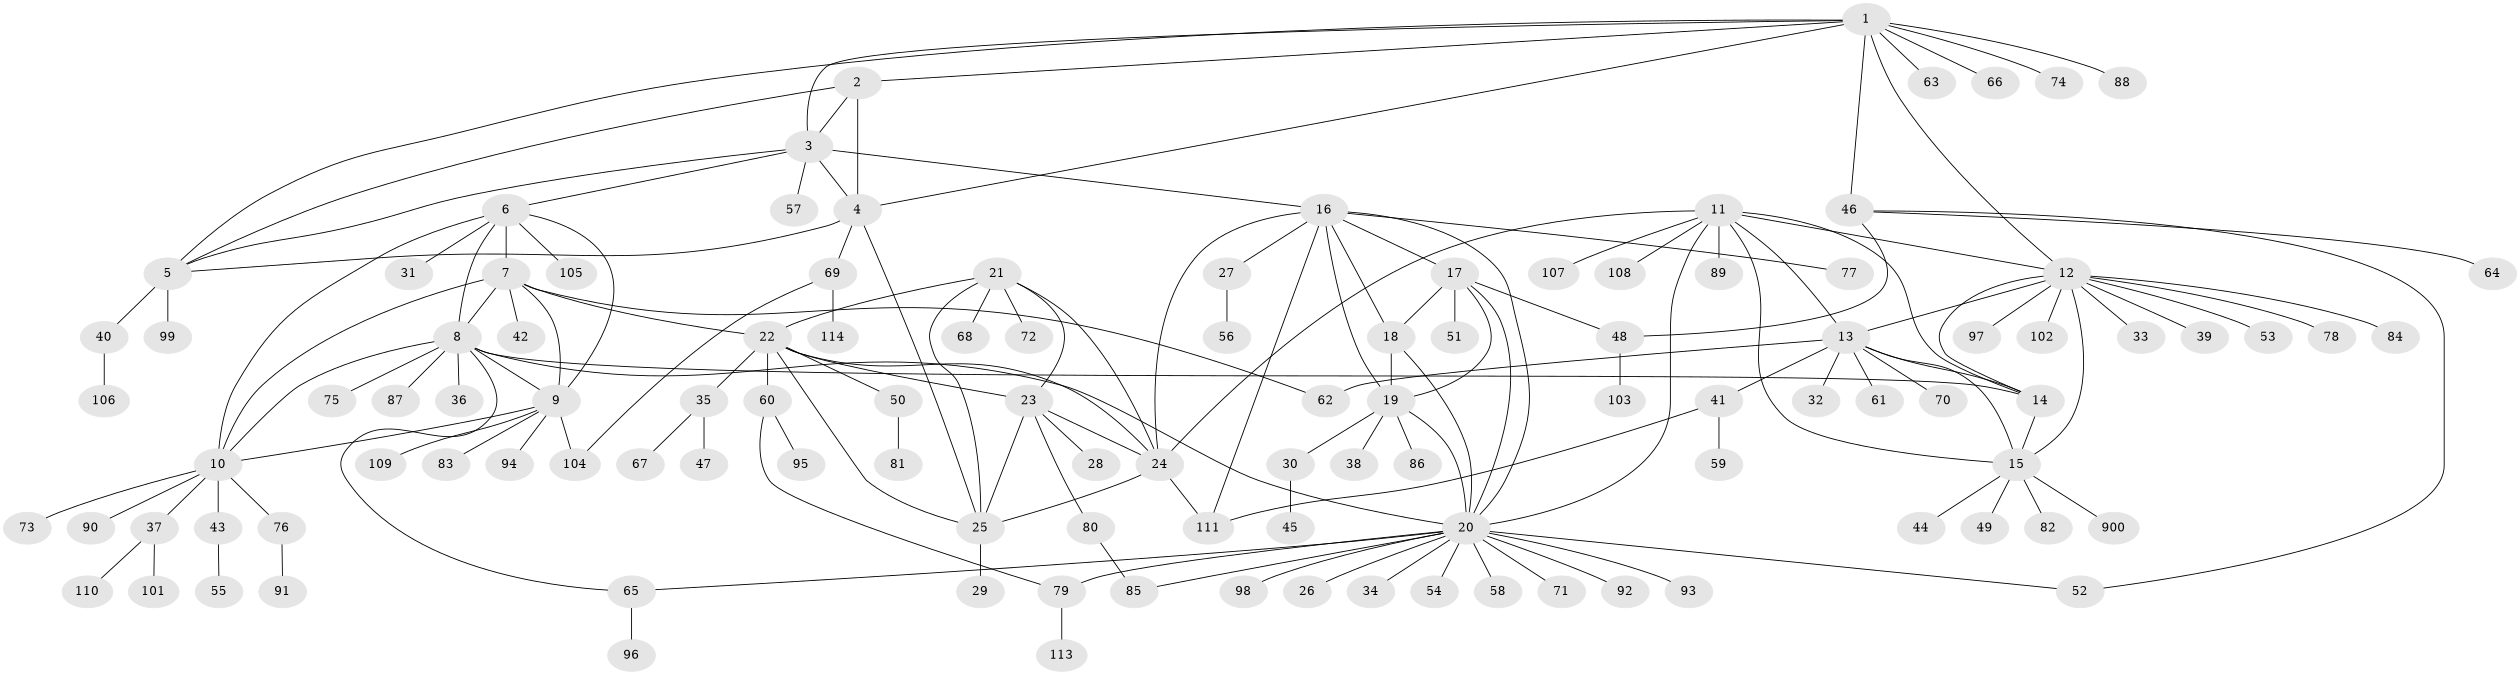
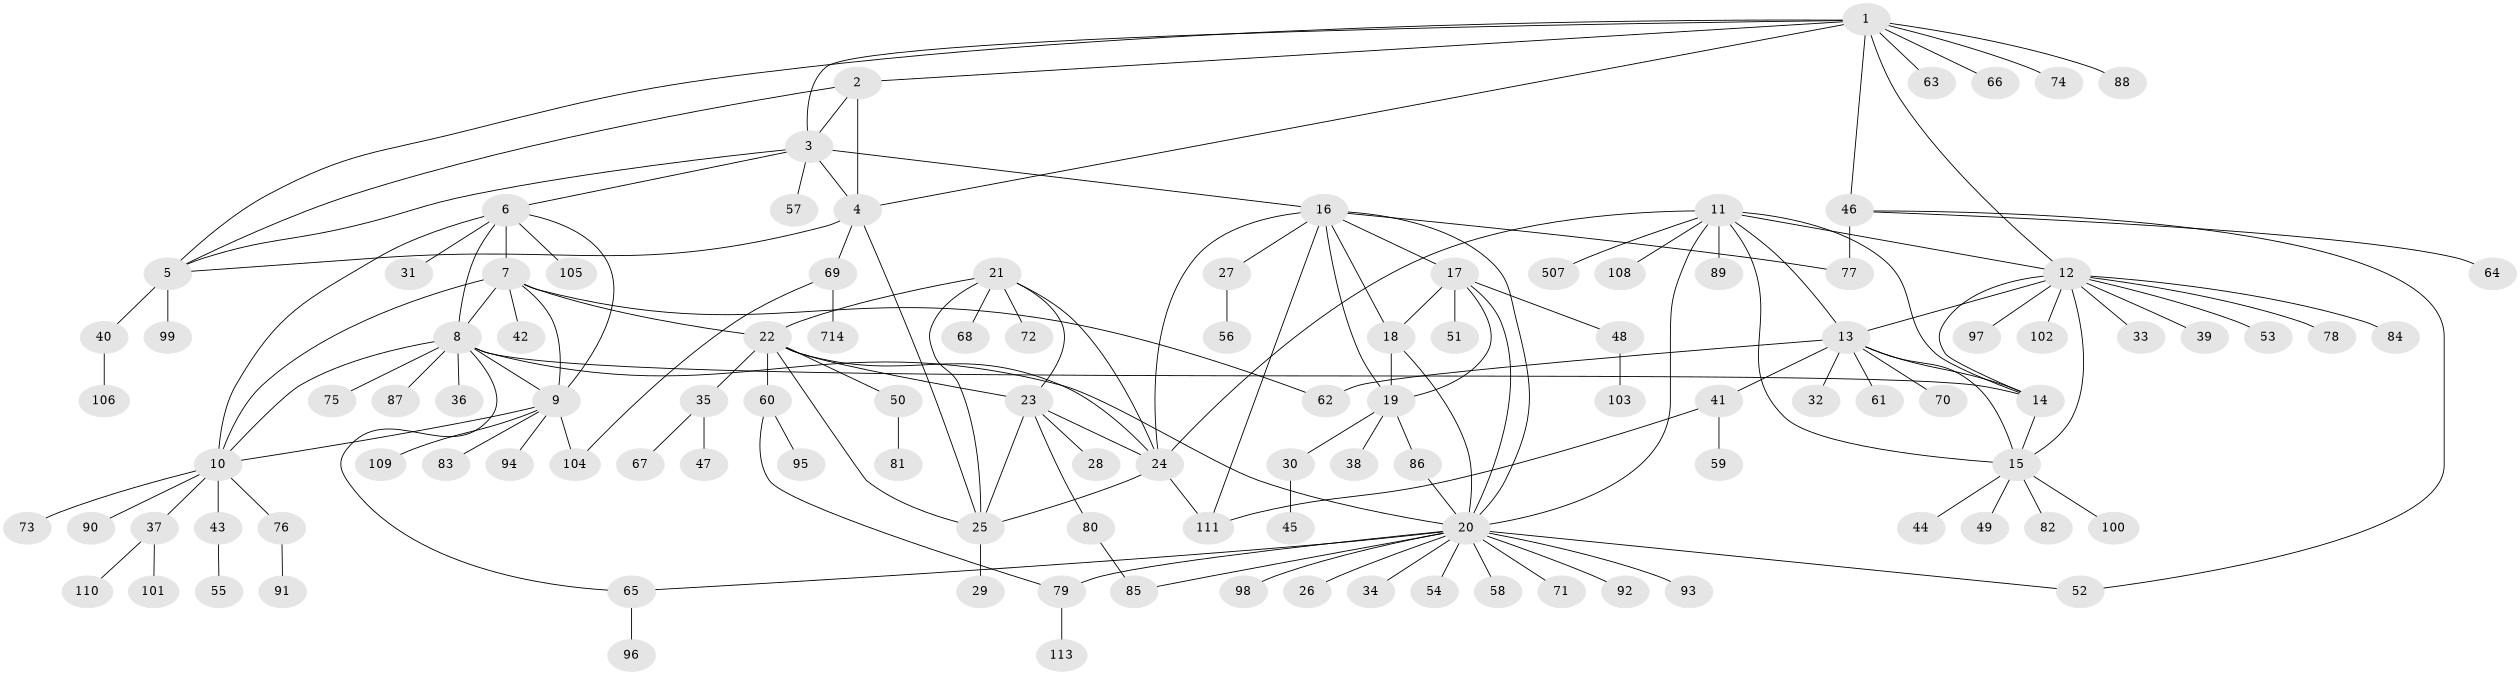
node "107": label "107" -> "507"
edge "46" -- "48": now "46" -- "77"
node "114": label "114" -> "714"
edge "19" -- "20": now "86" -- "20"
node "900": label "900" -> "100"
